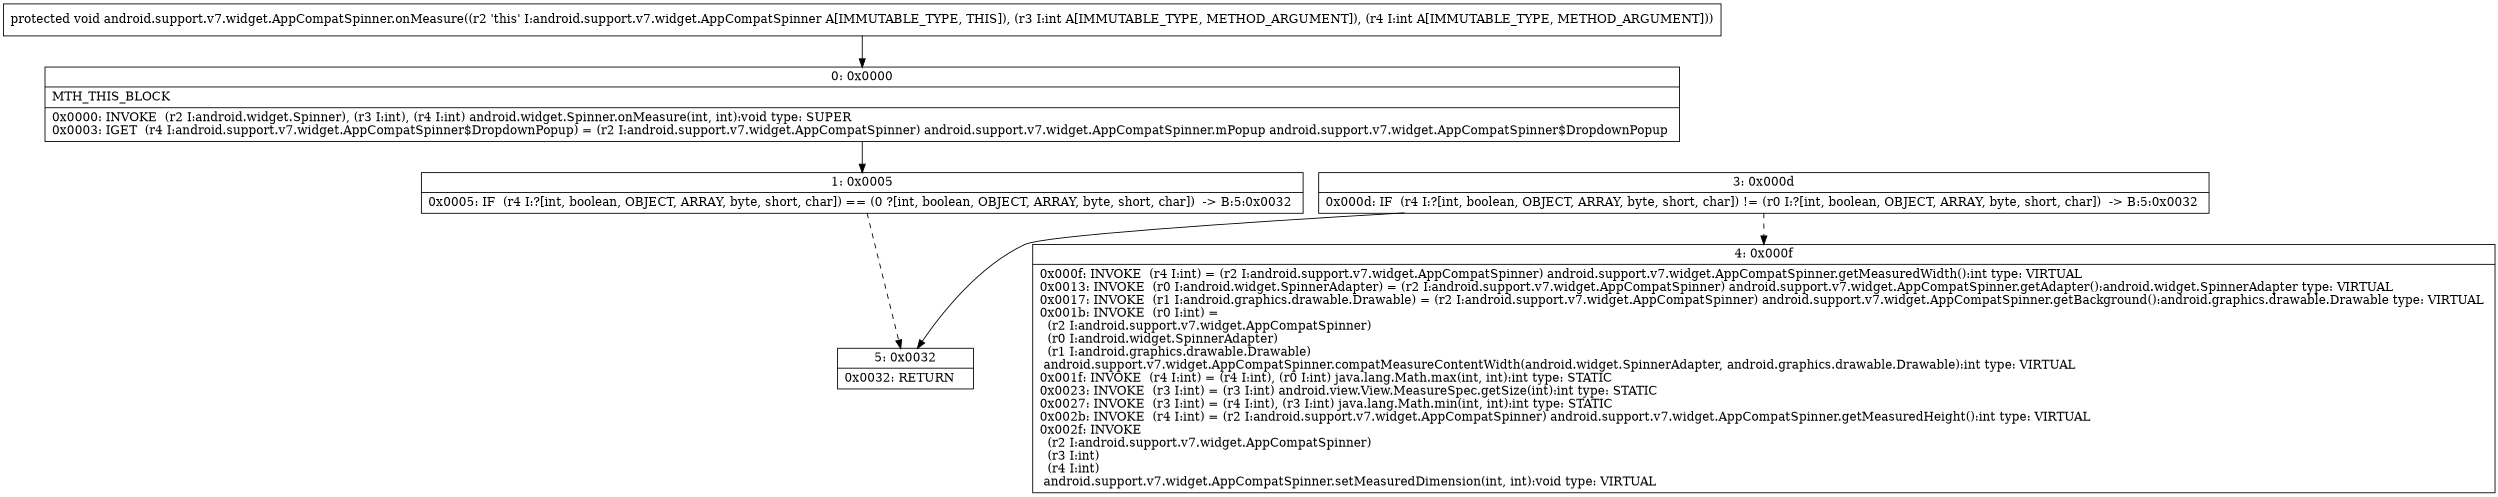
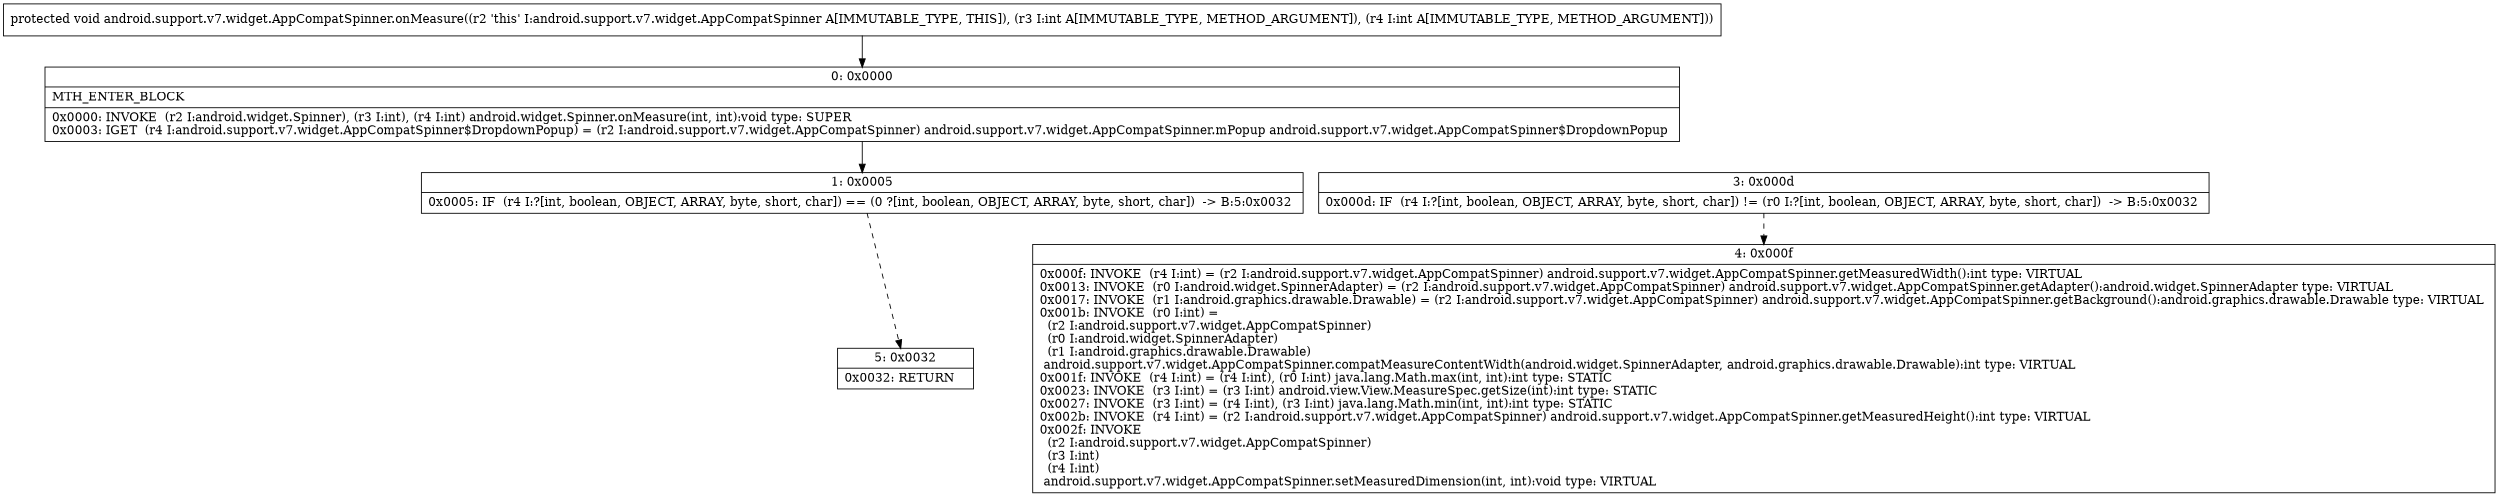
node "0: 0x0000": text "MTH_THIS_BLOCK" -> "MTH_ENTER_BLOCK"
edge "3: 0x000d" -> "5: 0x0032": removed
